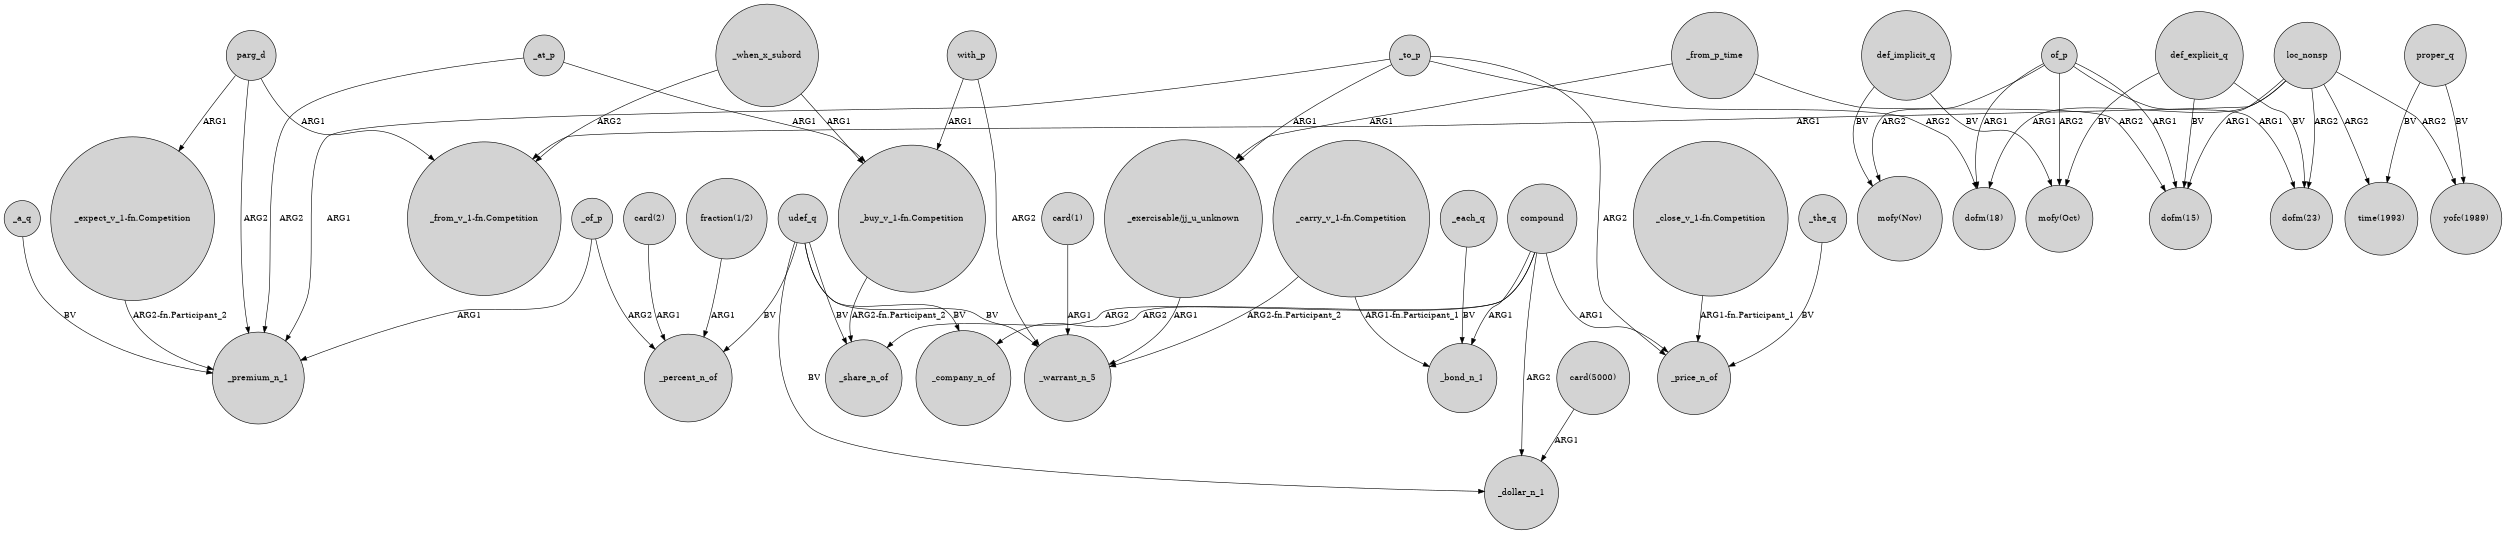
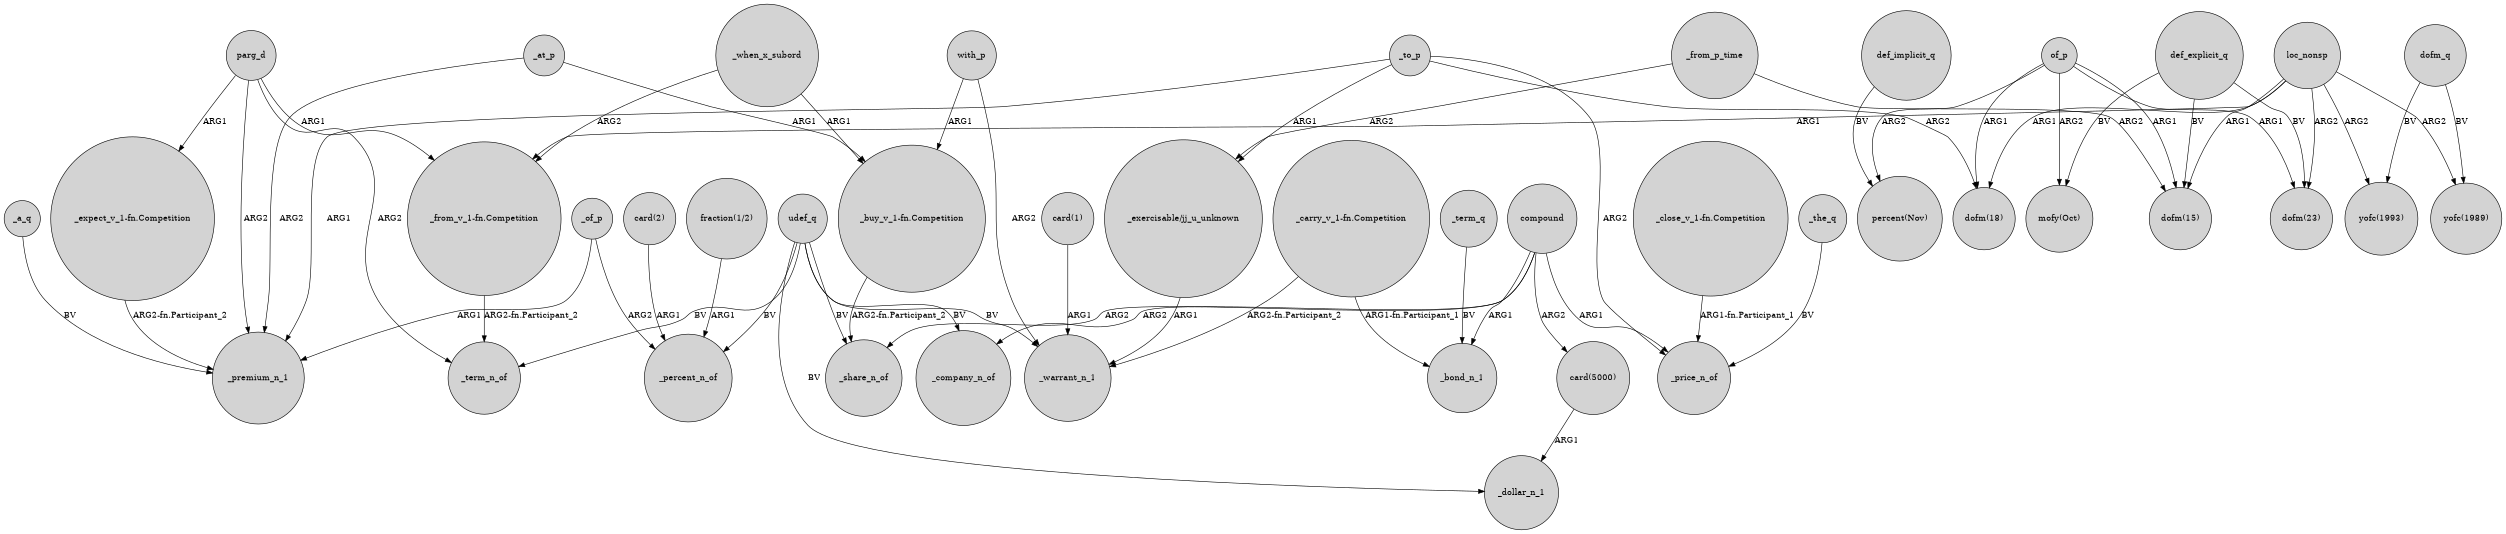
node "proper_q": label "proper_q" -> "dofm_q"
edge "_from_p_time" -> "_exercisable/jj_u_unknown": label "ARG1" -> "ARG2"
edge "def_implicit_q" -> "mofy(Oct)": removed, label "BV"
node "_each_q": label "_each_q" -> "_term_q"
node "mofy(Nov)": label "mofy(Nov)" -> "percent(Nov)"
node "time(1993)": label "time(1993)" -> "yofc(1993)"
edge "compound" -> "_dollar_n_1": now "compound" -> "card(5000)"
node "_term_n_of": added
node "_warrant_n_5": label "_warrant_n_5" -> "_warrant_n_1"
